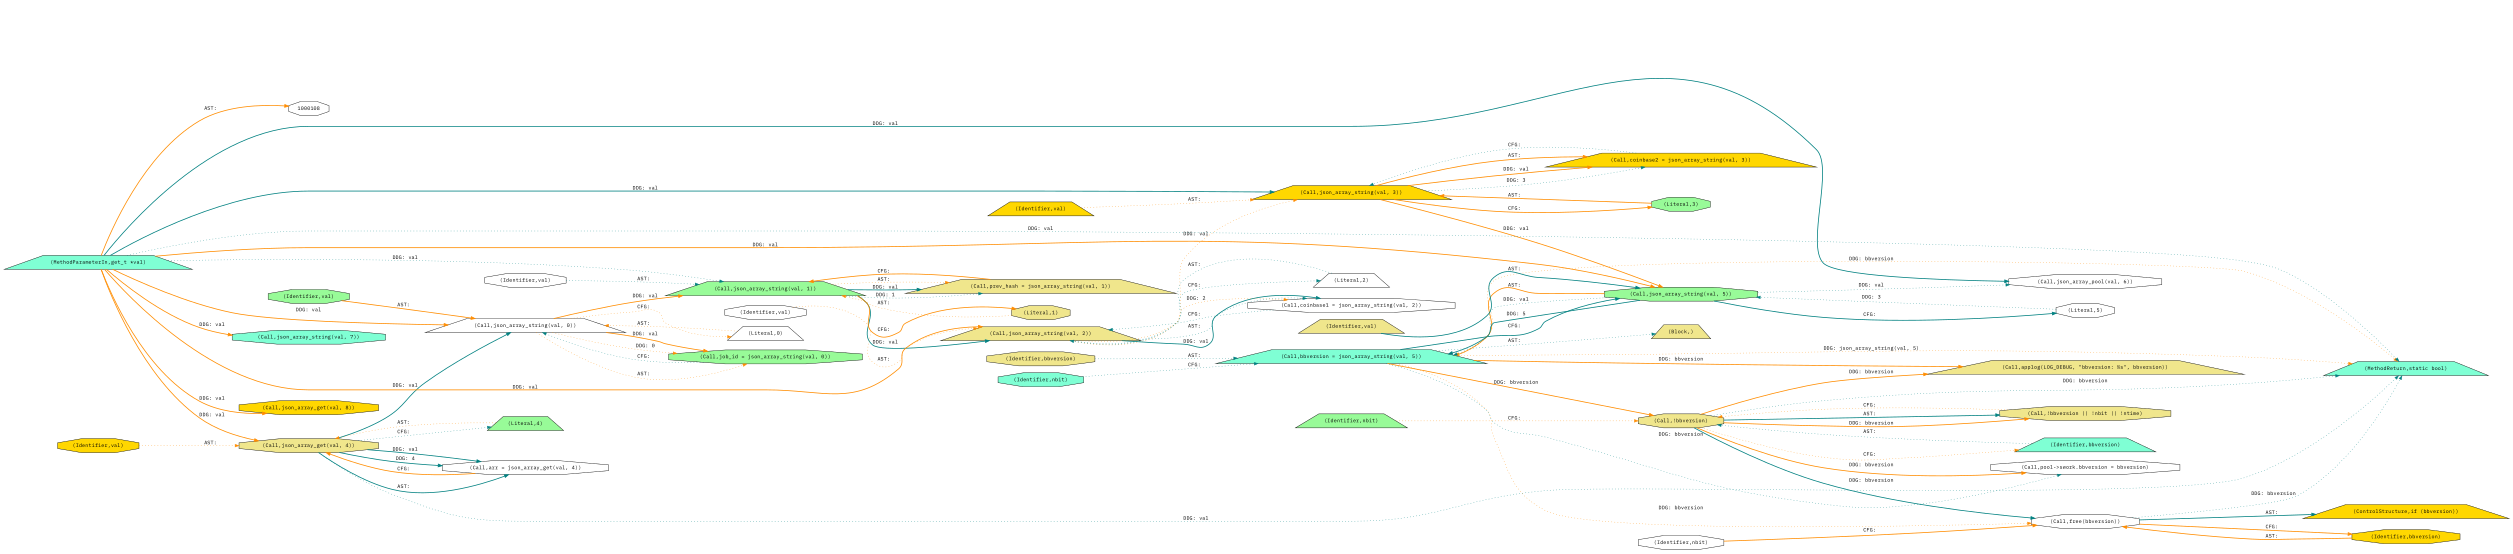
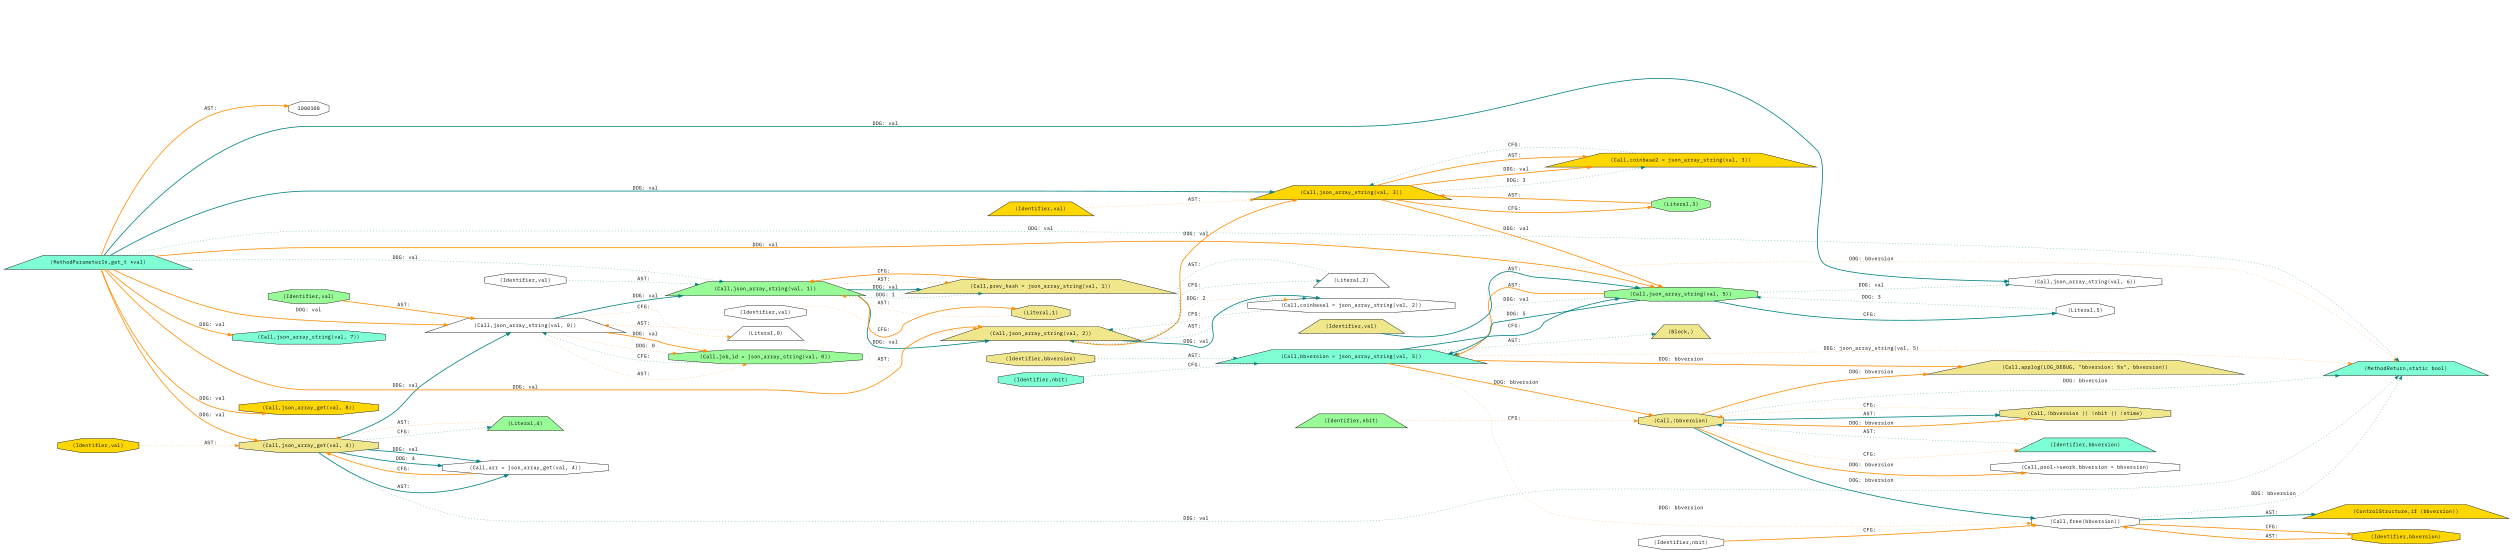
edge "(Call,json_array_string(val, 2))" -> "(Call,json_array_string(val, 3))": style dotted -> bold
node "(Call,json_array_pool(val, 6))": label "(Call,json_array_pool(val, 6))" -> "(Call,json_array_string(val, 6))"
edge "(Call,json_array_string(val, 0))" -> "(Call,json_array_string(val, 1))": color darkorange -> teal
edge "(Call,bbversion = json_array_string(val, 5))" -> "(Call,pool->swork.bbversion = bbversion)": removed, label "DDG: bbversion"
